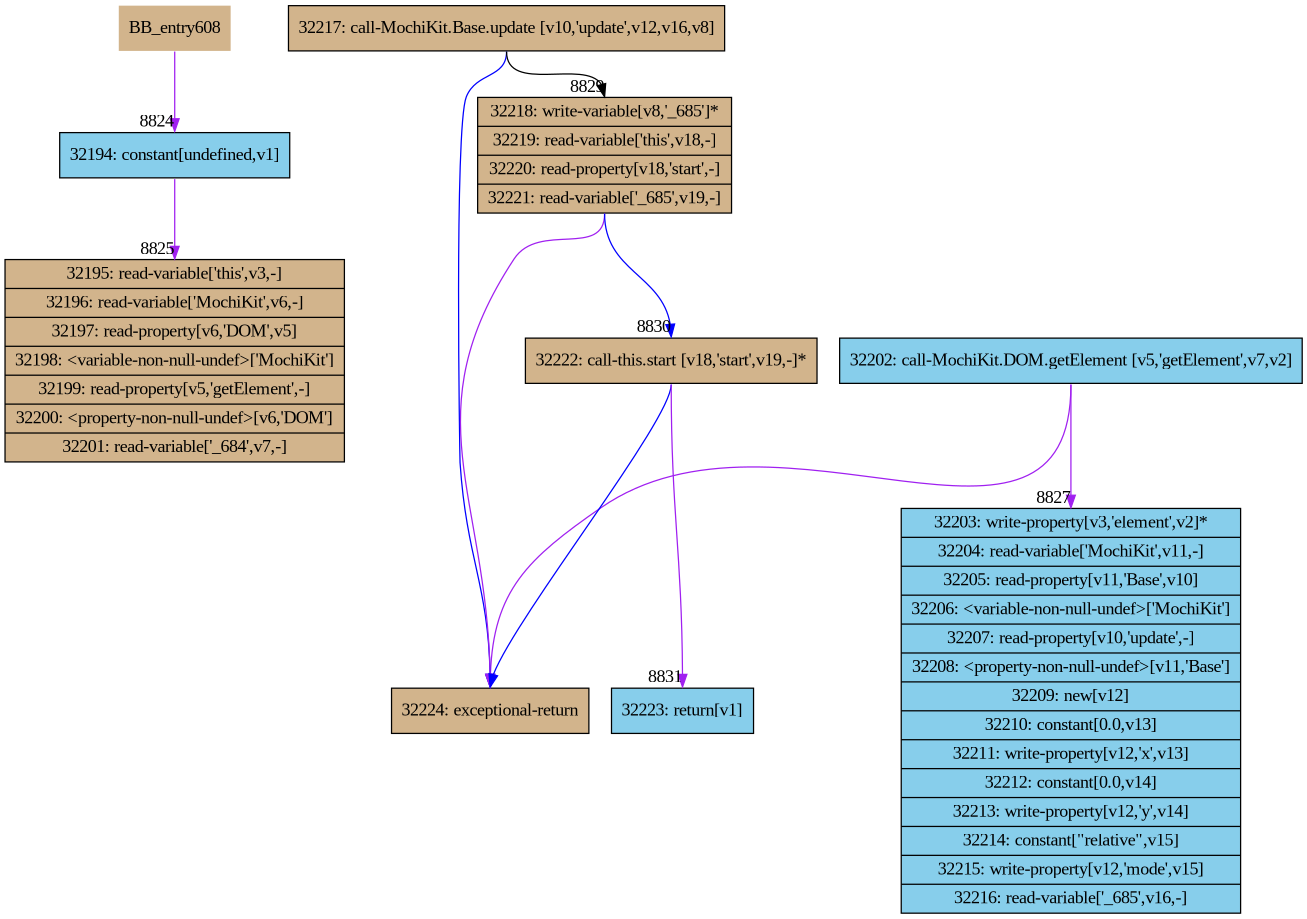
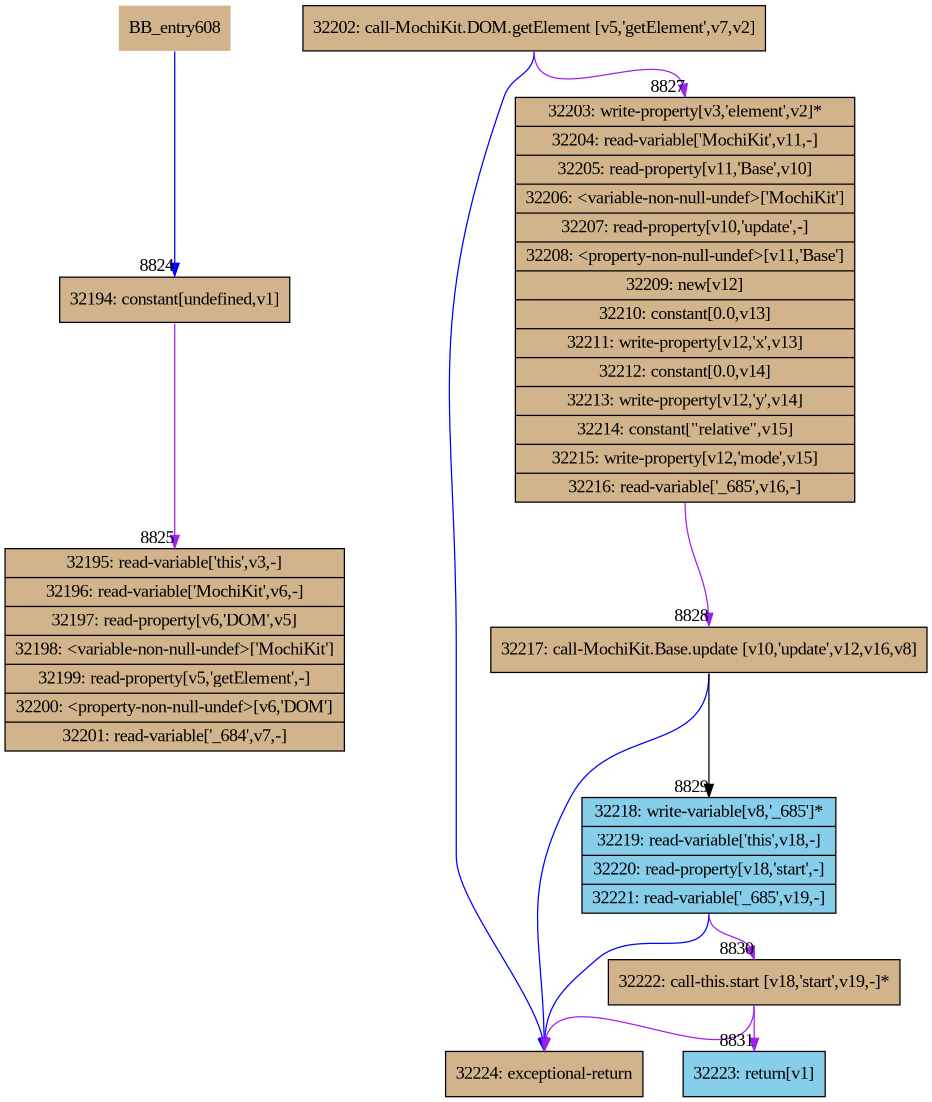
edge "BB_entry608" -> "32194: constant[undefined,v1]": color purple -> blue
node "32194: constant[undefined,v1]": fillcolor skyblue -> tan
node "32218: write-variable[v8,'_685']*": fillcolor tan -> skyblue
edge "32218: write-variable[v8,'_685']*" -> "32222: call-this.start [v18,'start',v19,-]*": color blue -> purple
edge "32218: write-variable[v8,'_685']*" -> "32224: exceptional-return": color purple -> blue
node "32202: call-MochiKit.DOM.getElement [v5,'getElement',v7,v2]": fillcolor skyblue -> tan
edge "32202: call-MochiKit.DOM.getElement [v5,'getElement',v7,v2]" -> "32224: exceptional-return": color purple -> blue
edge "32222: call-this.start [v18,'start',v19,-]*" -> "32224: exceptional-return": color blue -> purple
edge "32203: write-property[v3,'element',v2]*" -> "32217: call-MochiKit.Base.update [v10,'update',v12,v16,v8]": added
node "32203: write-property[v3,'element',v2]*": fillcolor skyblue -> tan
